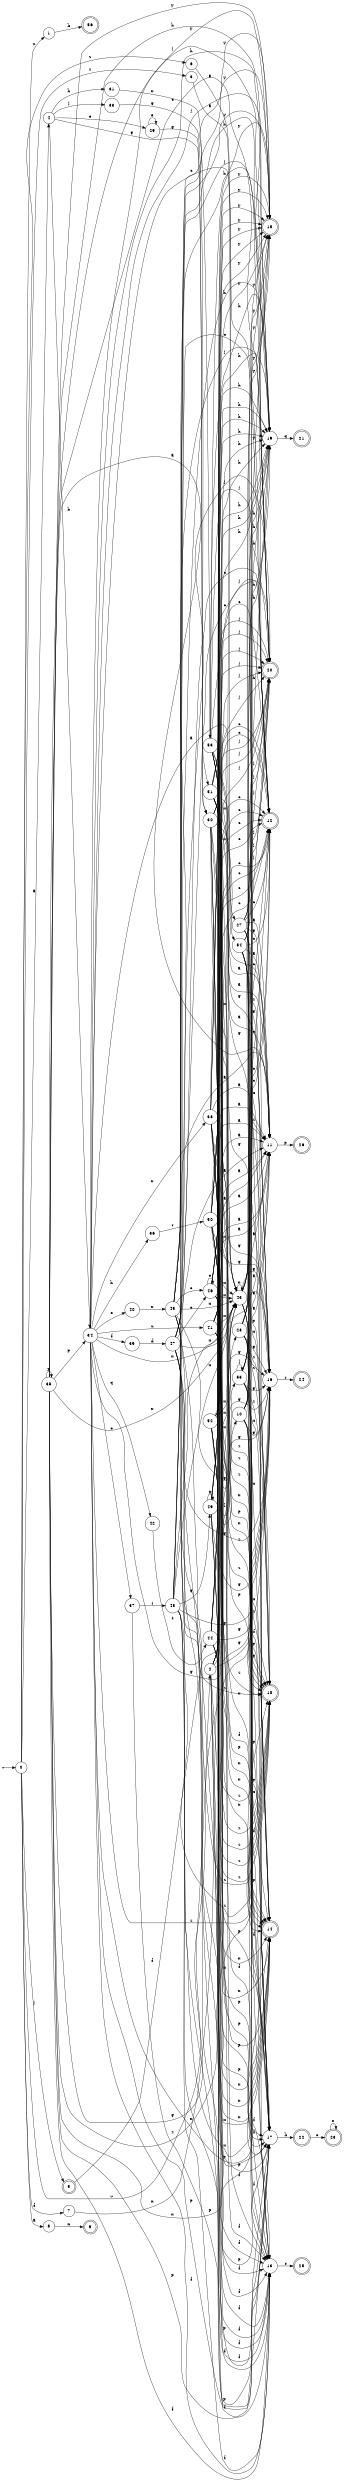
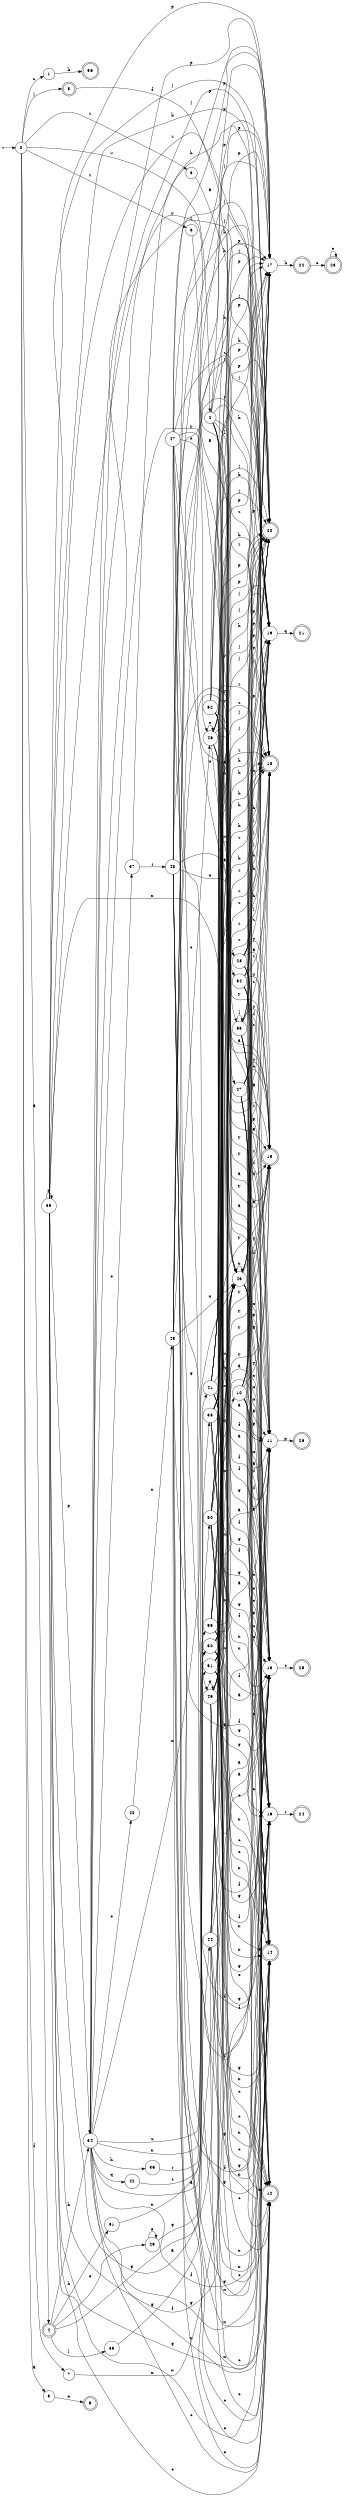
node "4": shape circle -> doublecircle
node "53": label "53" -> "59"
node "39": removed
